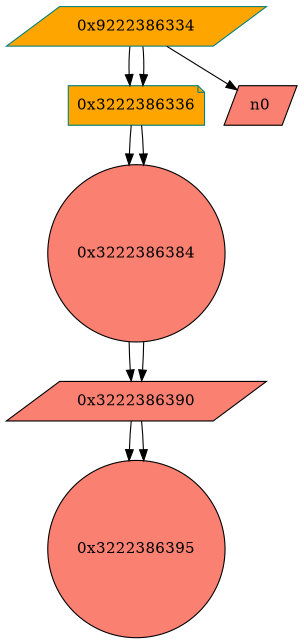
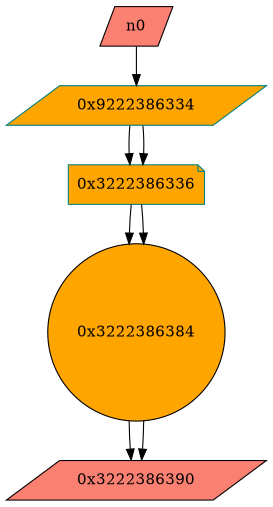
edge "0x9222386334" -> "n0": reversed
node "0x3222386384": fillcolor salmon -> orange
node "0x3222386395": removed
